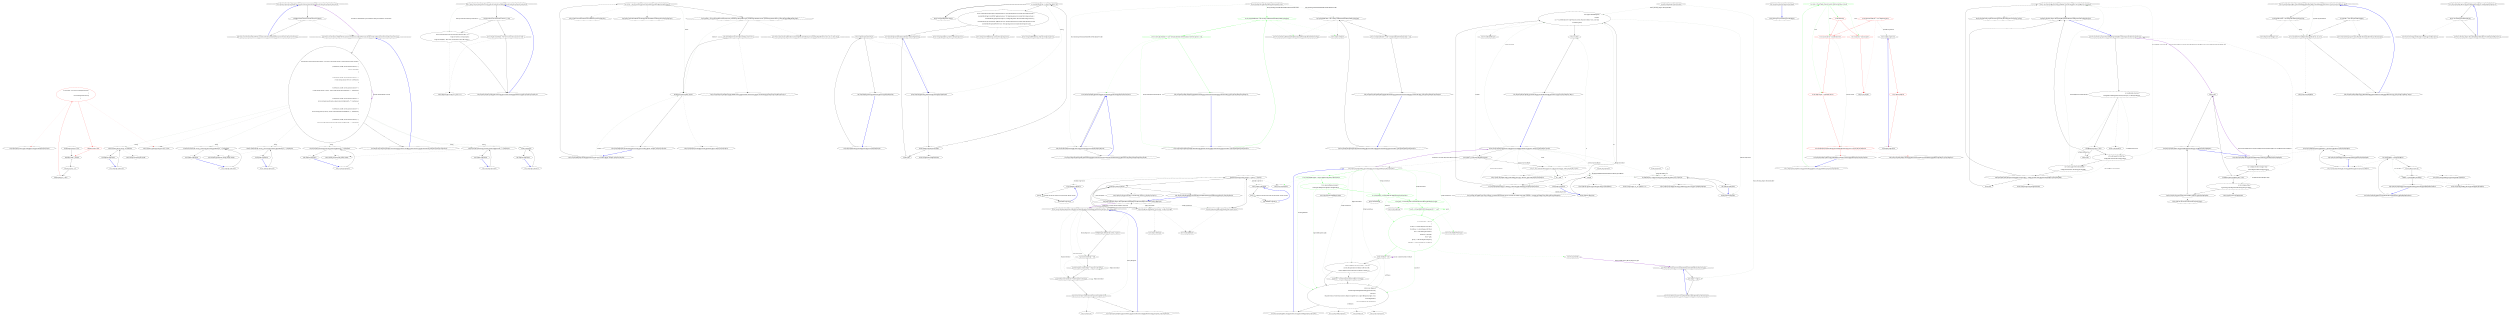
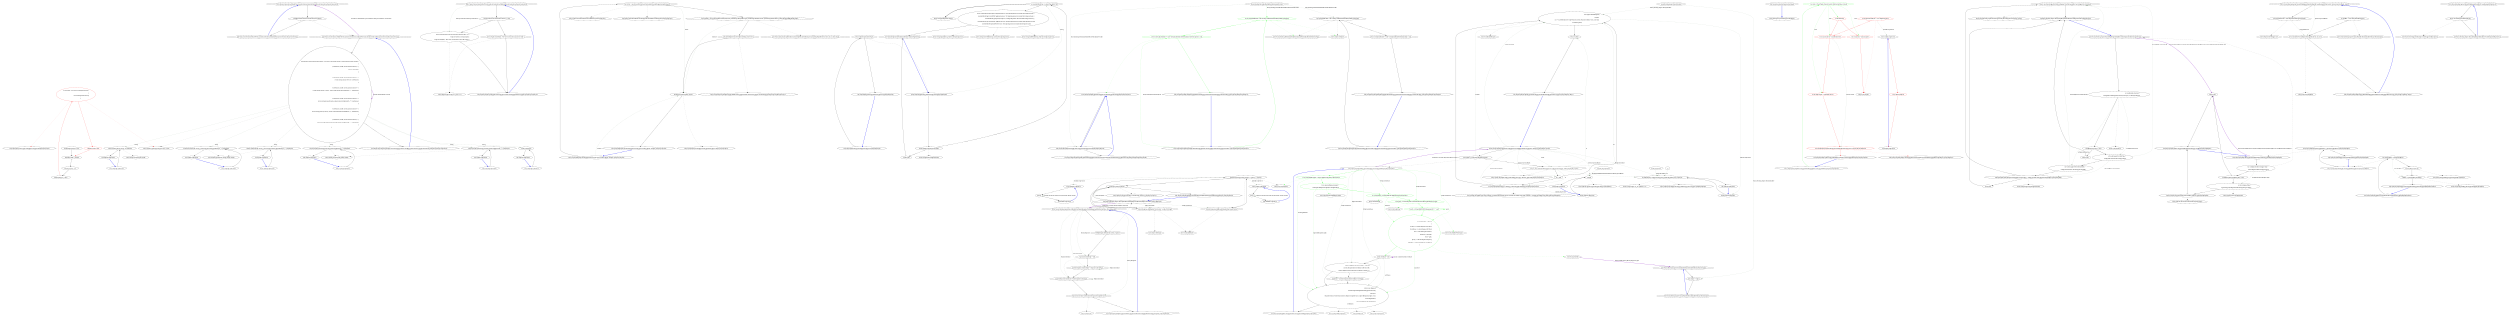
edge "var wrappedContext = new HttpContextWrapper(context)" -> "return handler.ProcessRequest(wrappedContext, cb, state);": label "string" -> "wrappedContext"
